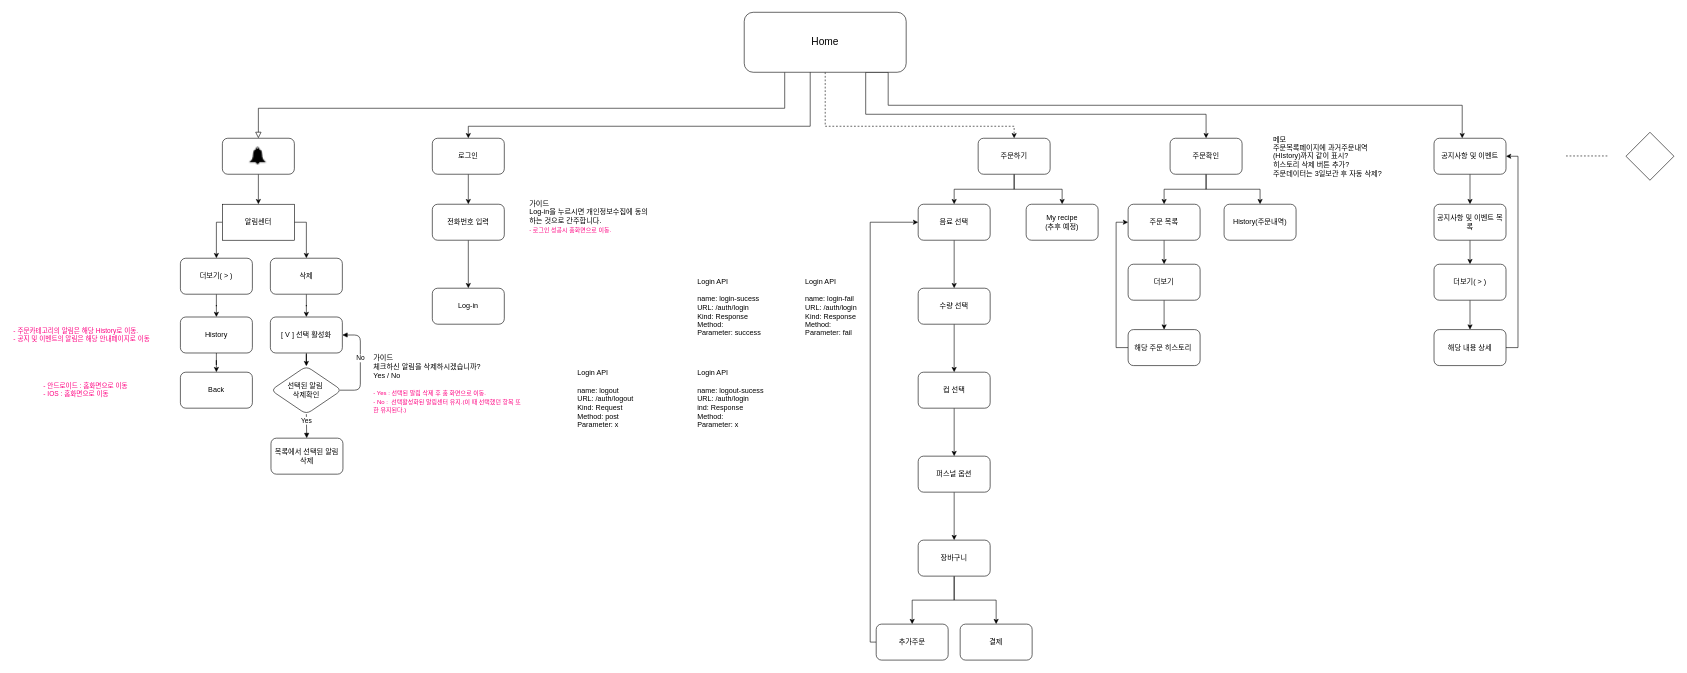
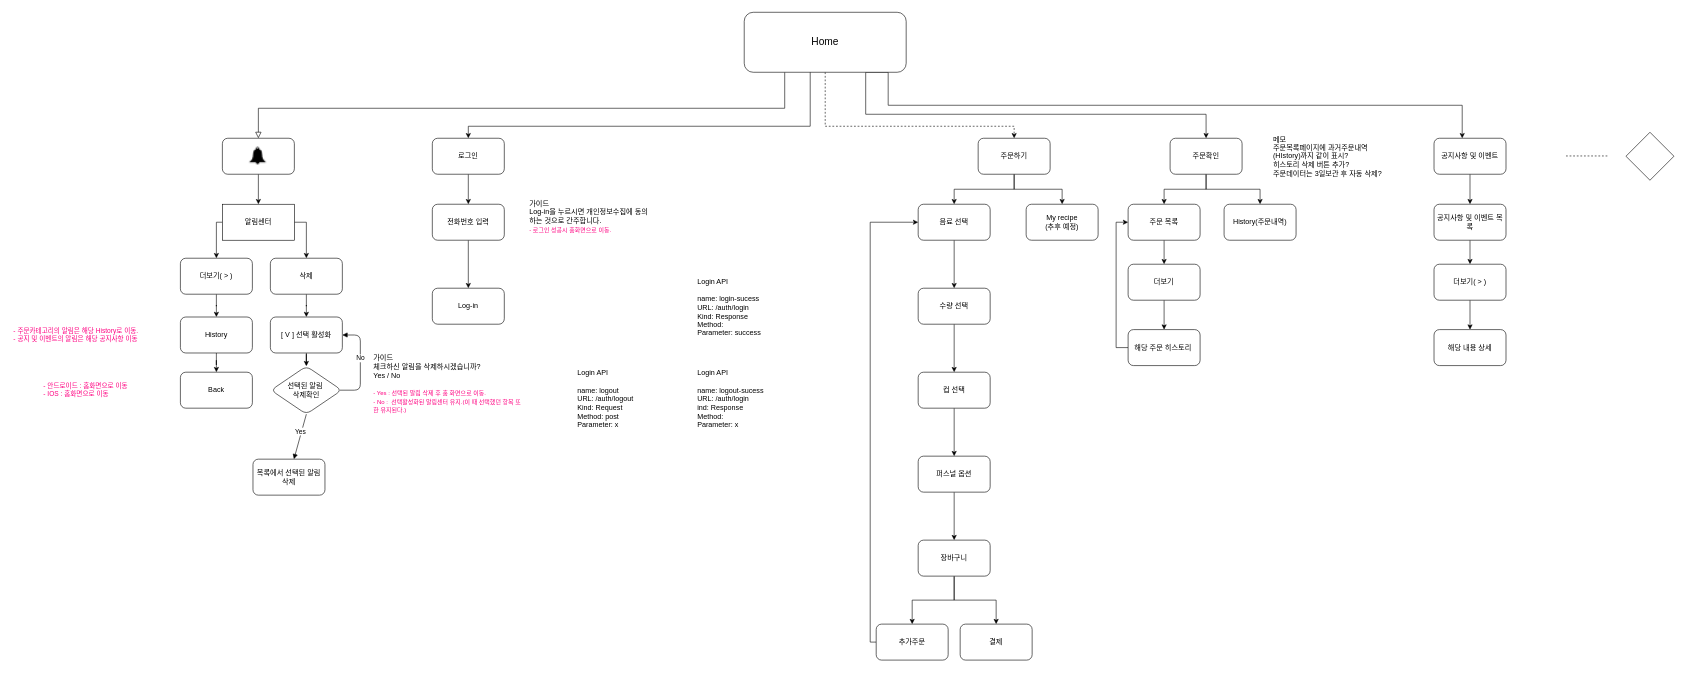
node "Login API name: login-fail URL: /auth/login Kind: Response Method: Parameter: fail": removed
node "- 주문카테고리의 알림은 해당 History로 이동. - 공지 및 이벤트의 알림은 해당 안내페이지로 이동": label "- 주문카테고리의 알림은 해당 History로 이동. - 공지 및 이벤트의 알림은 해당 안내페이지로 이동" -> "- 주문카테고리의 알림은 해당 History로 이동. - 공지 및 이벤트의 알림은 해당 공지사항 이동"
edge "해당 내용 상세" -> "공지사항 및 이벤트": removed
node "목록에서 선택된 알림 삭제": moved (307, 456) -> (289, 477)
